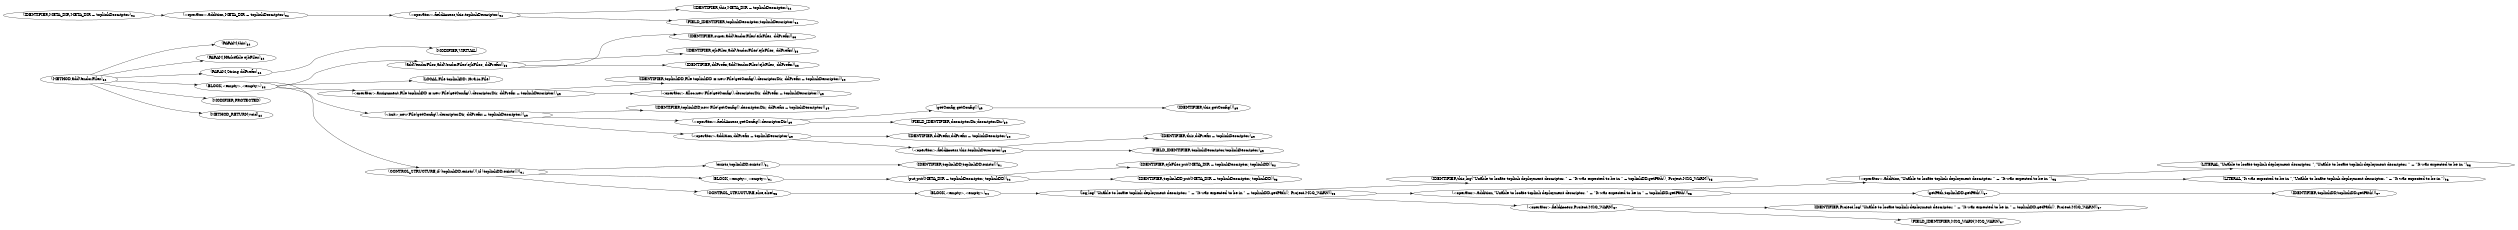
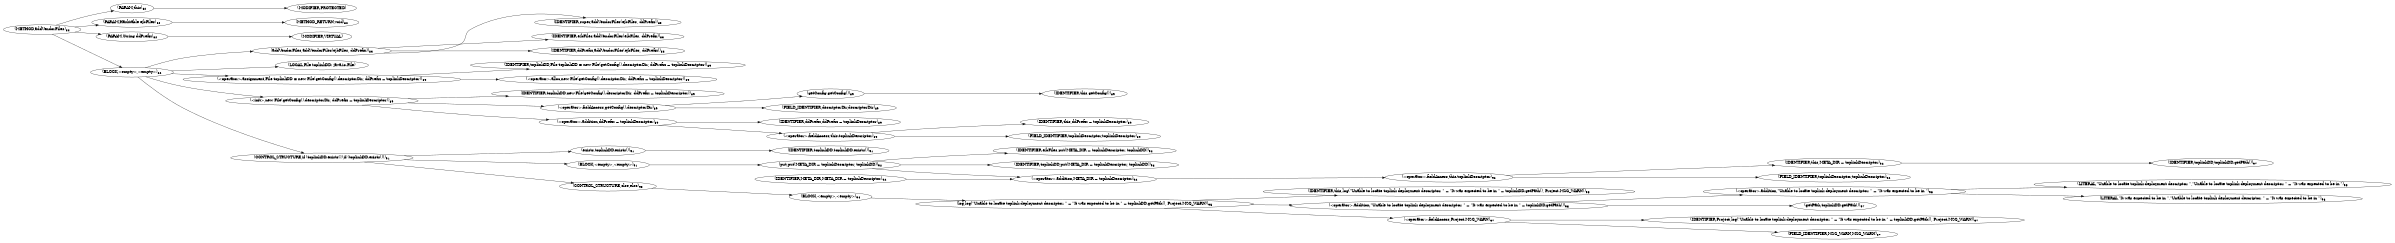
edge "(METHOD,addVendorFiles)" -> "(MODIFIER,PROTECTED)": now "(PARAM,this)" -> "(MODIFIER,PROTECTED)"
edge "(METHOD,addVendorFiles)" -> "(METHOD_RETURN,void)": now "(PARAM,Hashtable ejbFiles)" -> "(METHOD_RETURN,void)"
edge "(put,put(META_DIR + toplinkDescriptor, toplinkDD))" -> "(<operator>.addition,META_DIR + toplinkDescriptor)": added
edge "(getPath,toplinkDD.getPath())" -> "(IDENTIFIER,toplinkDD,toplinkDD.getPath())": now "(IDENTIFIER,this,META_DIR + toplinkDescriptor)" -> "(IDENTIFIER,toplinkDD,toplinkDD.getPath())"
